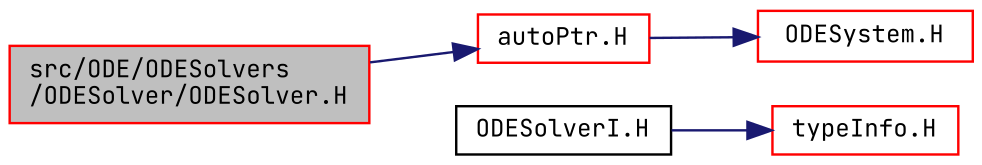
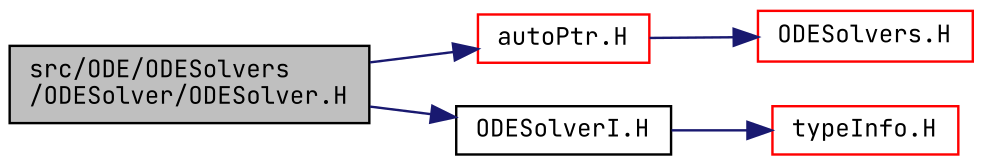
node "ODESystem.H": label "ODESystem.H" -> "ODESolvers.H"
node "src/ODE/ODESolvers /ODESolver/ODESolver.H": color red -> black
edge "src/ODE/ODESolvers /ODESolver/ODESolver.H" -> "ODESolverI.H": added
